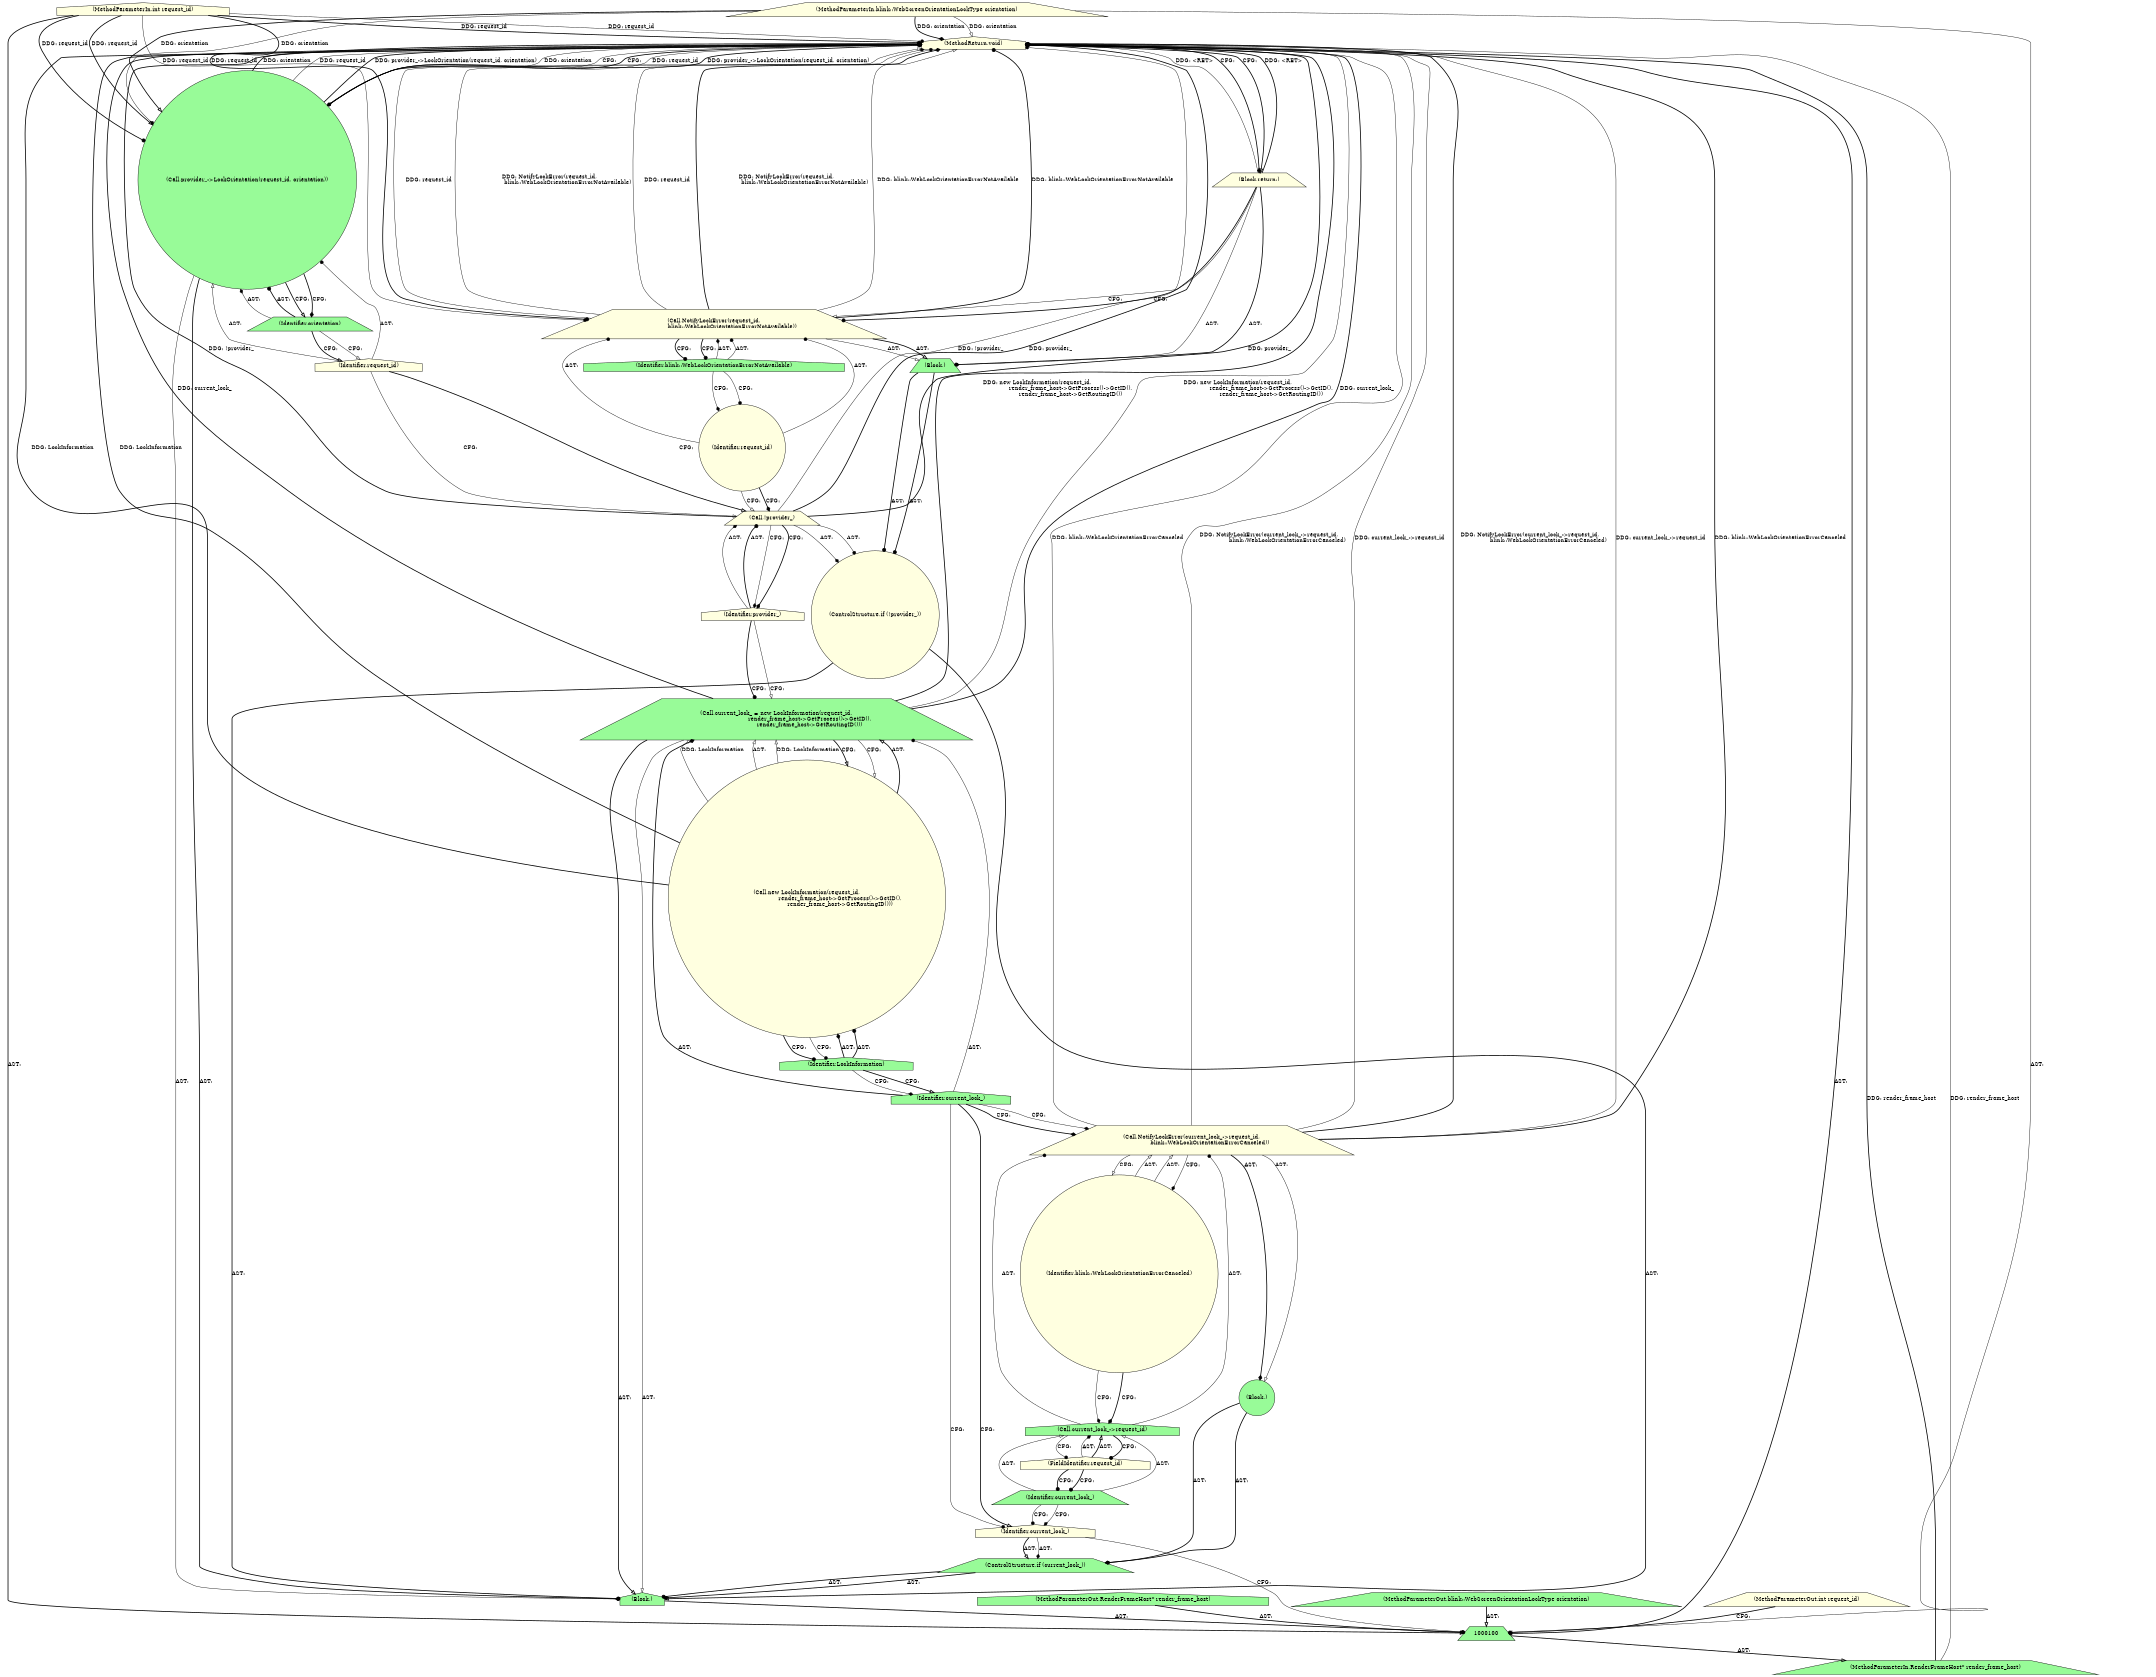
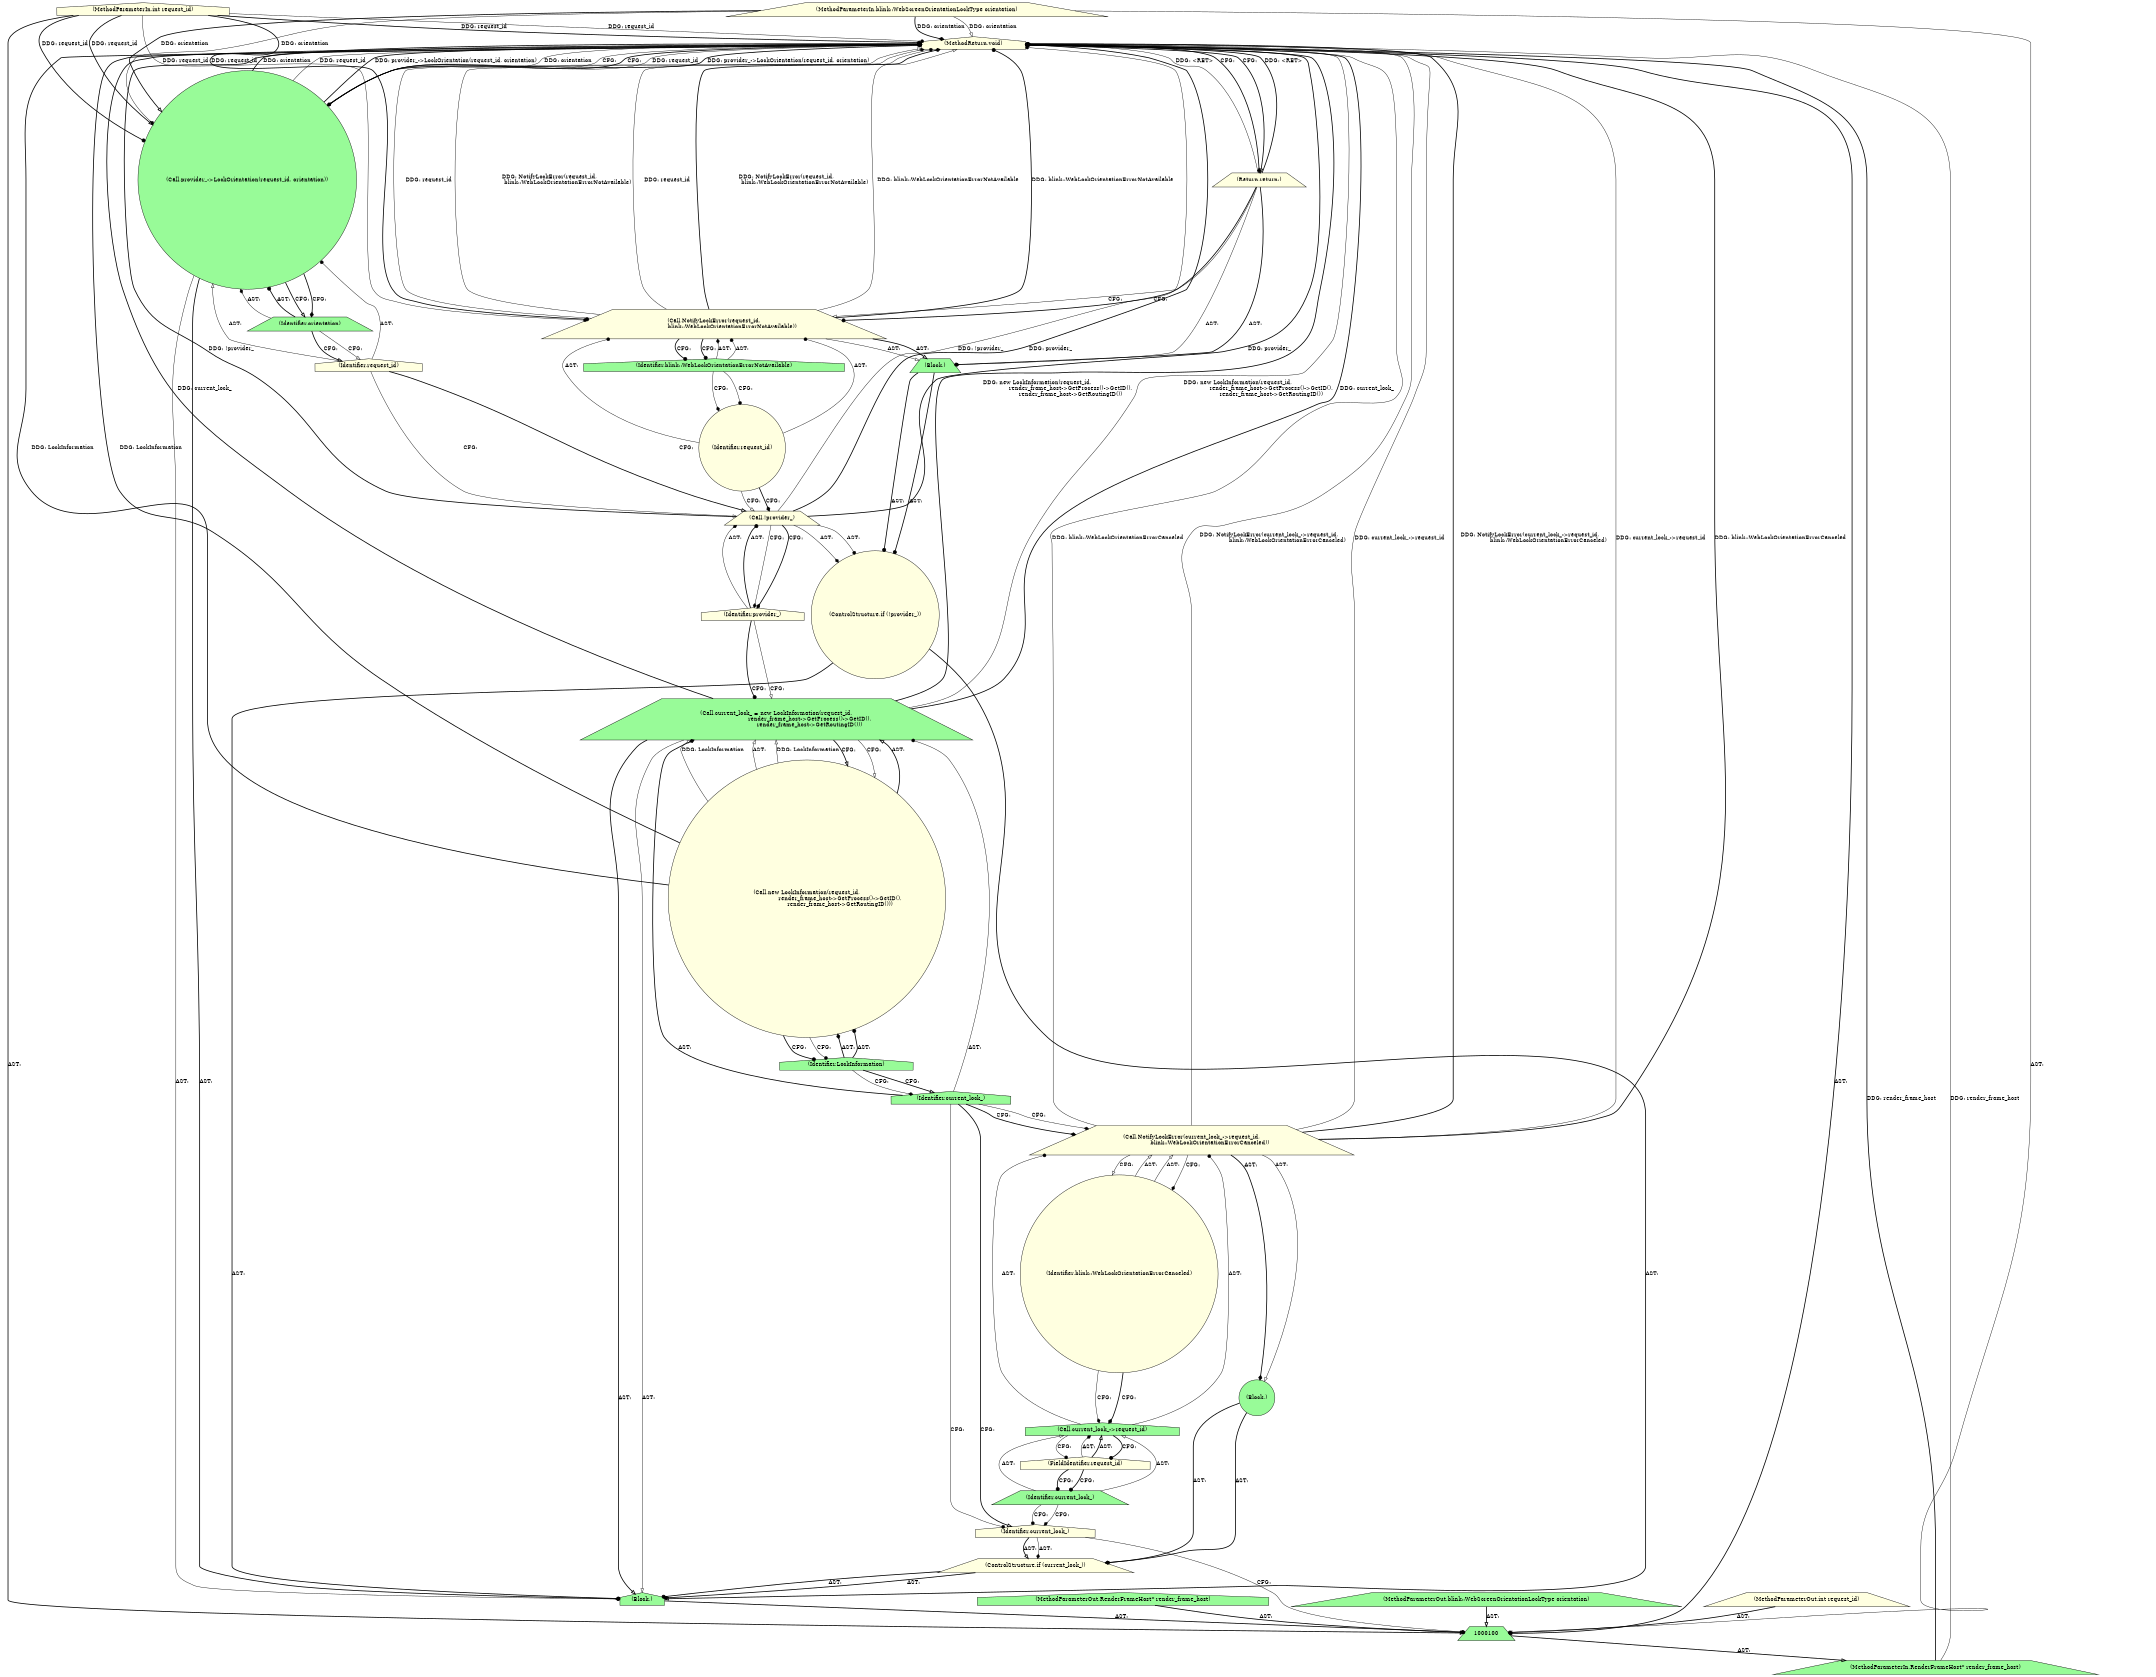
node "(Block,return;)": label "(Block,return;)" -> "(Return,return;)"
node "(ControlStructure,if (current_lock_))": fillcolor palegreen -> lightyellow
edge "(MethodParameterOut,int request_id)" -> "1000100": label "CFG: " -> "AST: "
